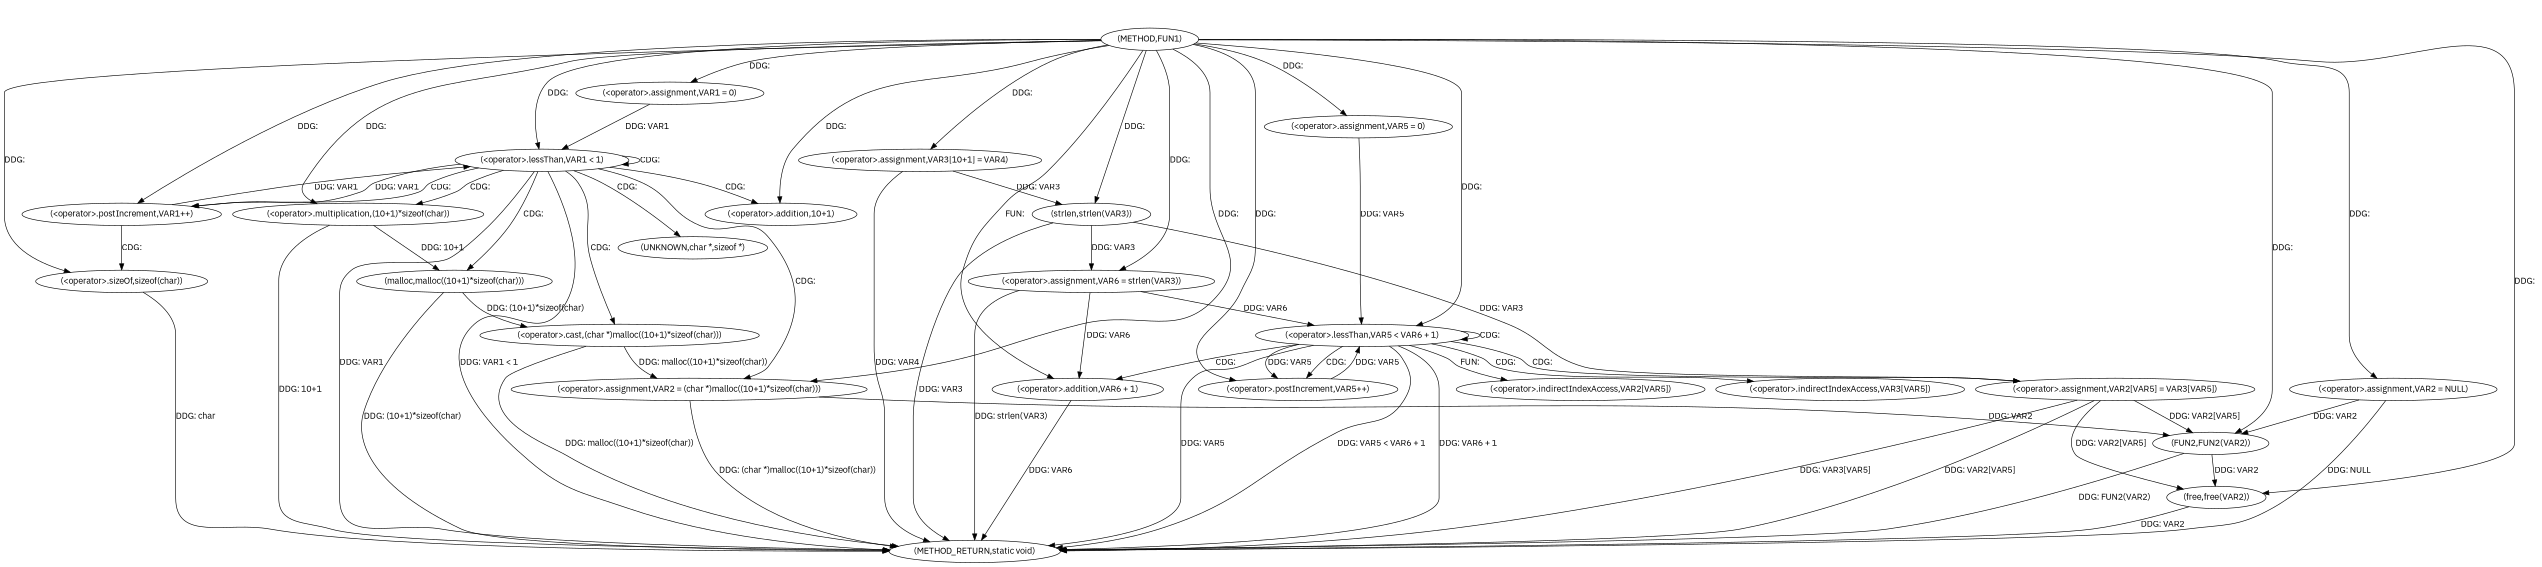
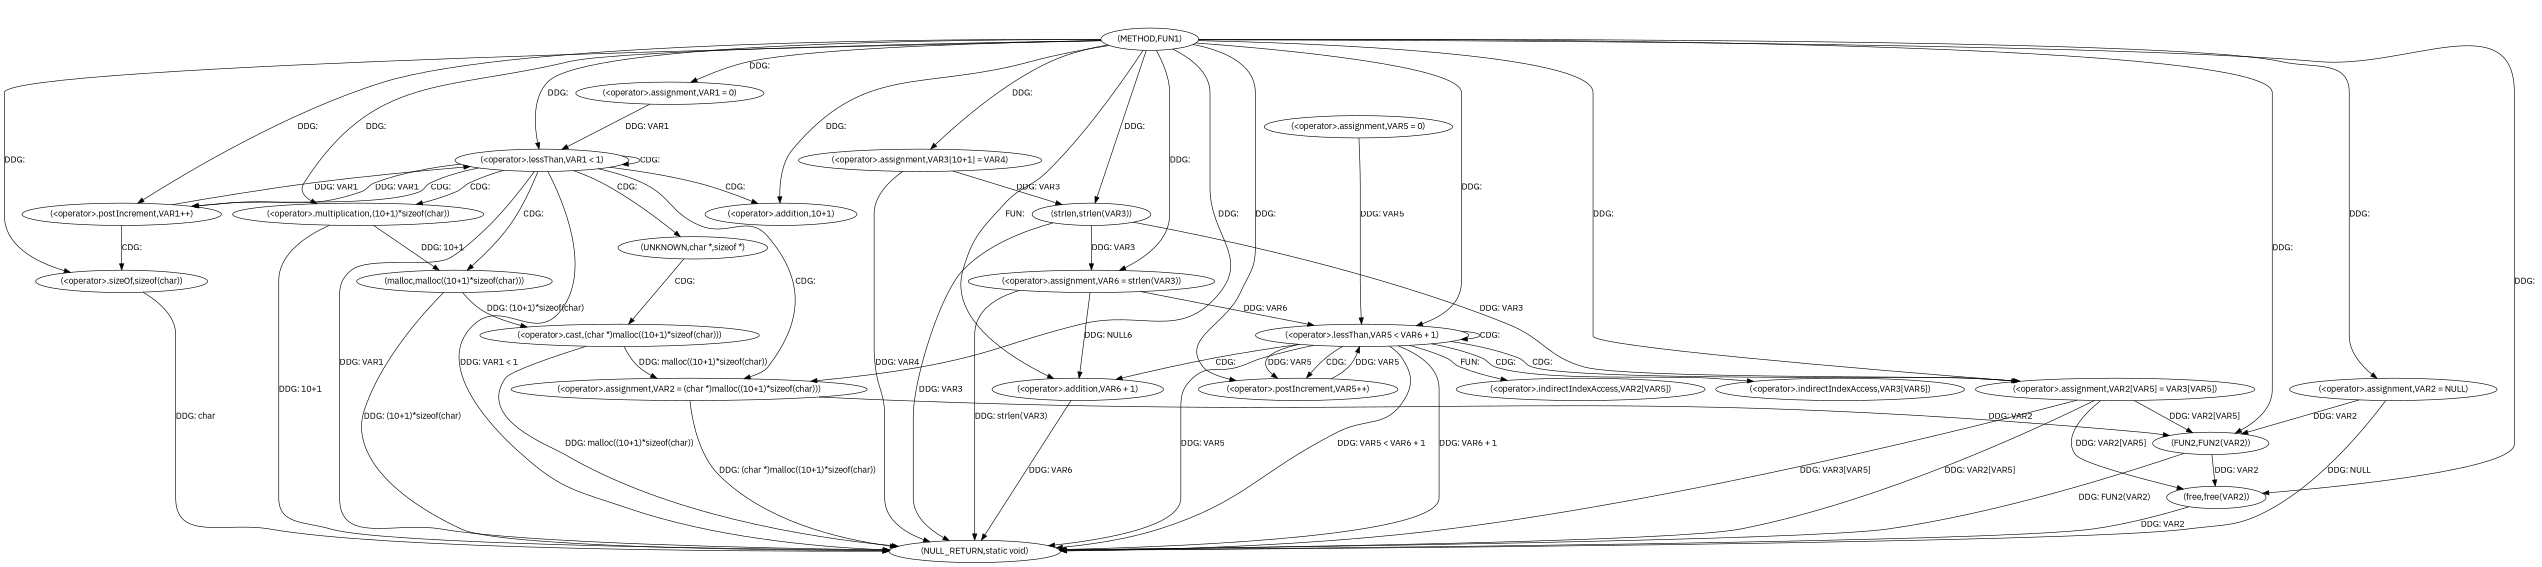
edge "(METHOD,FUN1)" -> "(<operator>.assignment,VAR5 = 0)": now "(METHOD,FUN1)" -> "(<operator>.assignment,VAR2[VAR5] = VAR3[VAR5])"
edge "(<operator>.lessThan,VAR1 < 1)" -> "(<operator>.cast,(char *)malloc((10+1)*sizeof(char)))": now "(UNKNOWN,char *,sizeof *)" -> "(<operator>.cast,(char *)malloc((10+1)*sizeof(char)))"
edge "(<operator>.assignment,VAR6 = strlen(VAR3))" -> "(<operator>.addition,VAR6 + 1)": label "DDG: VAR6" -> "DDG: NULL6"
node "(METHOD_RETURN,static void)": label "(METHOD_RETURN,static void)" -> "(NULL_RETURN,static void)"
